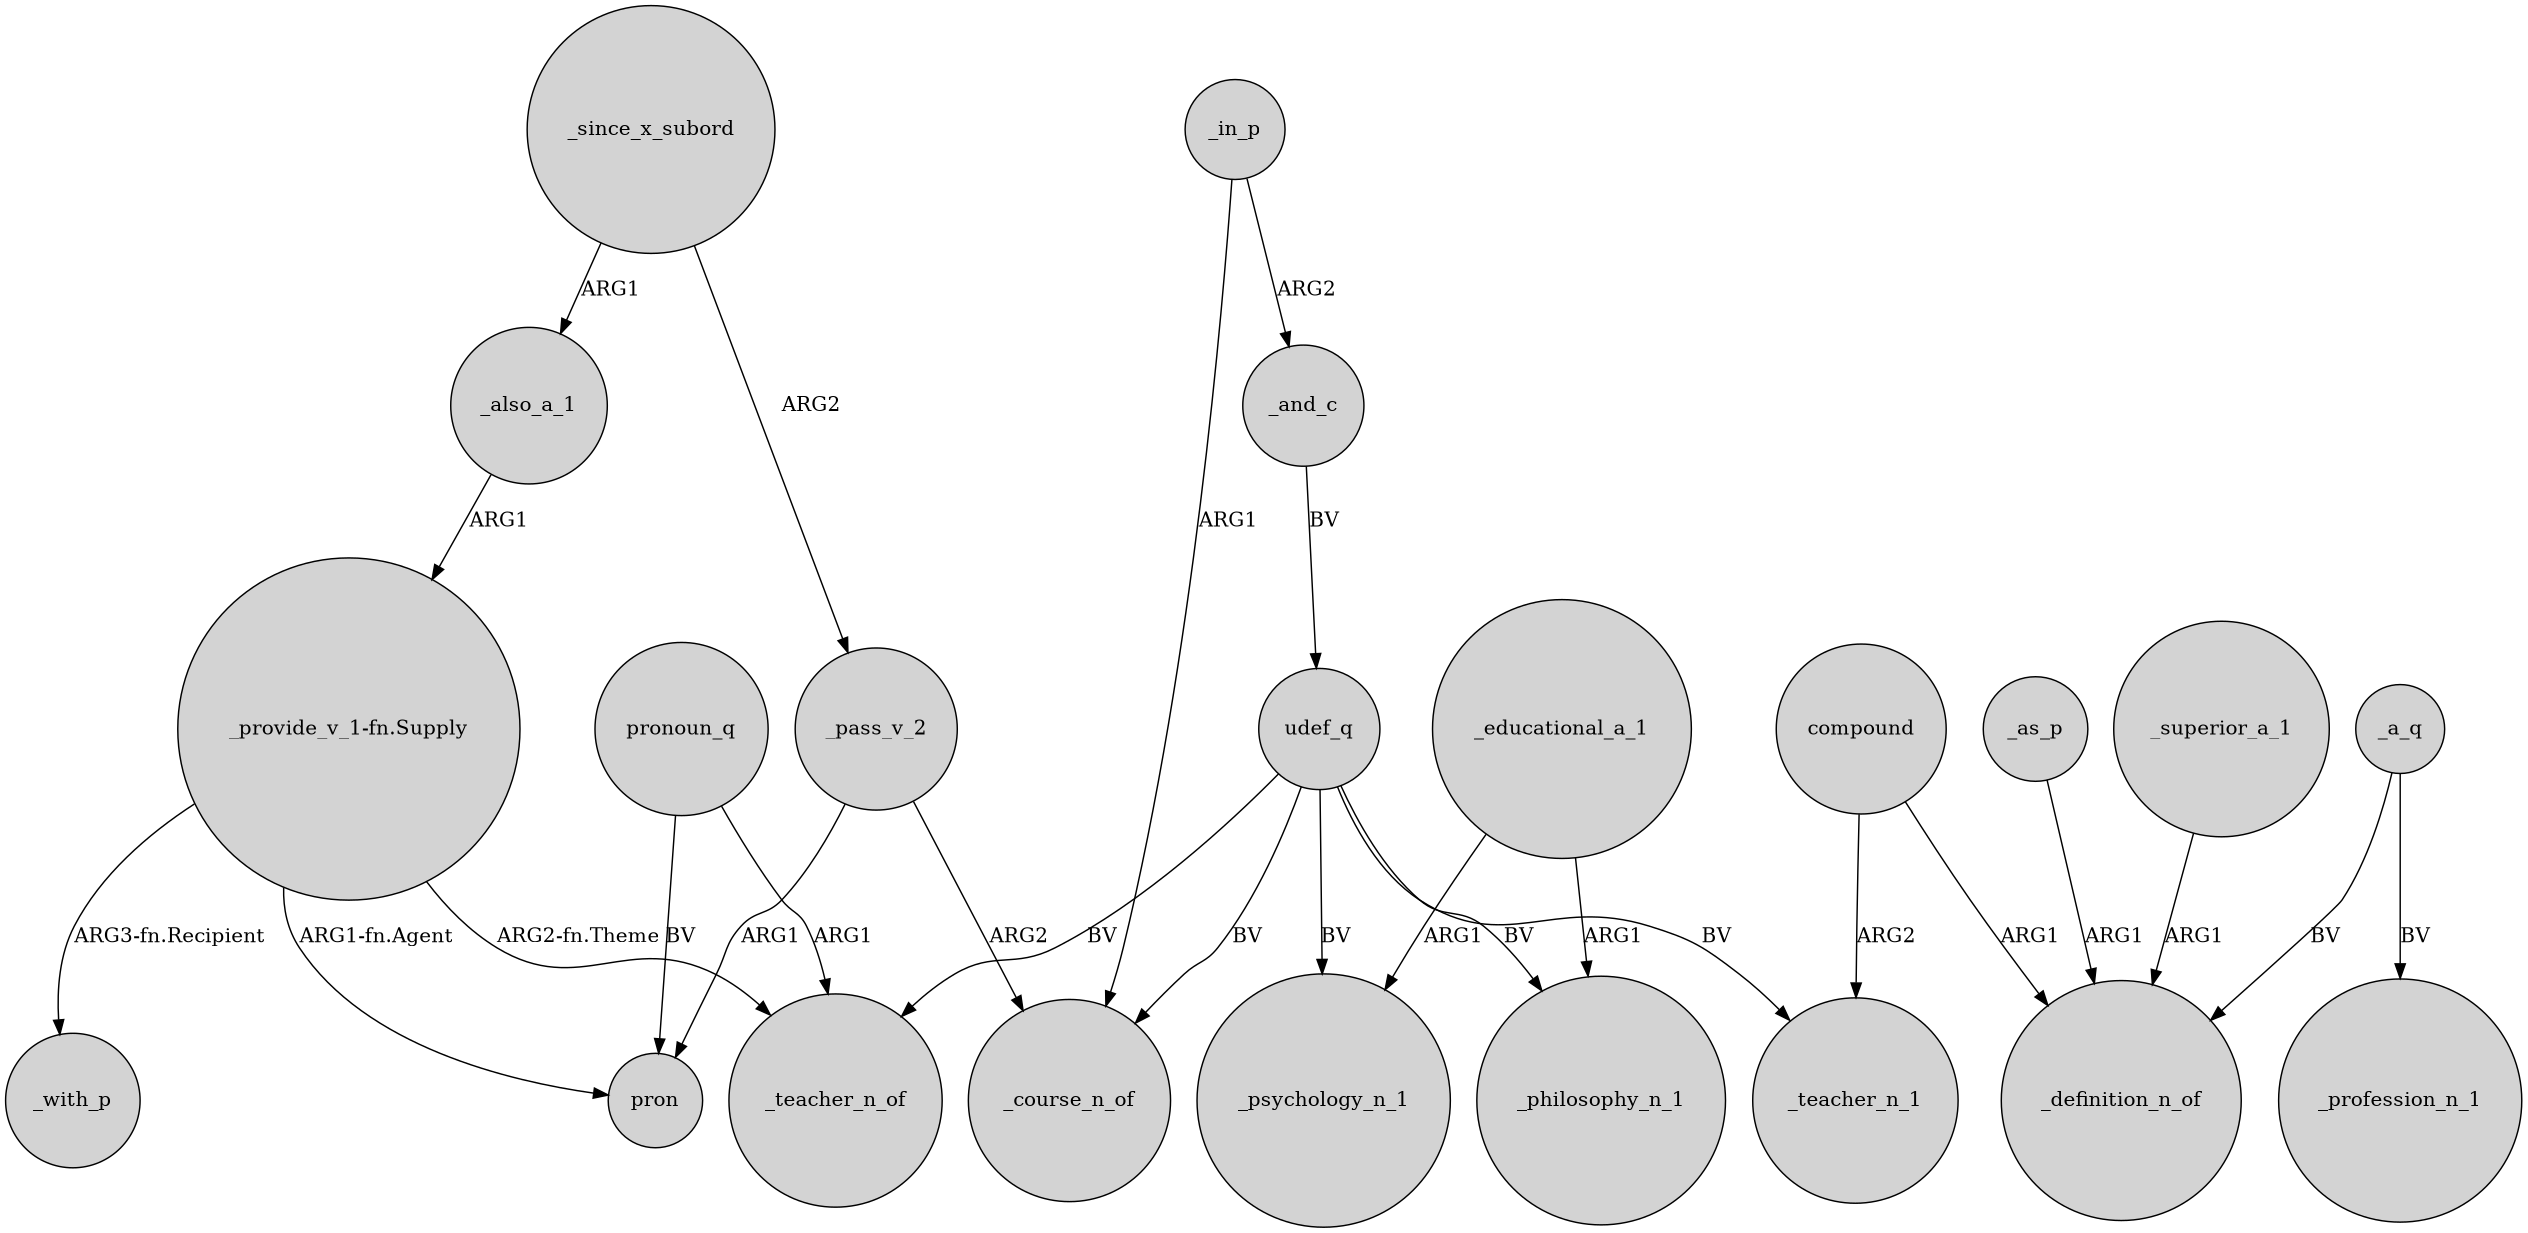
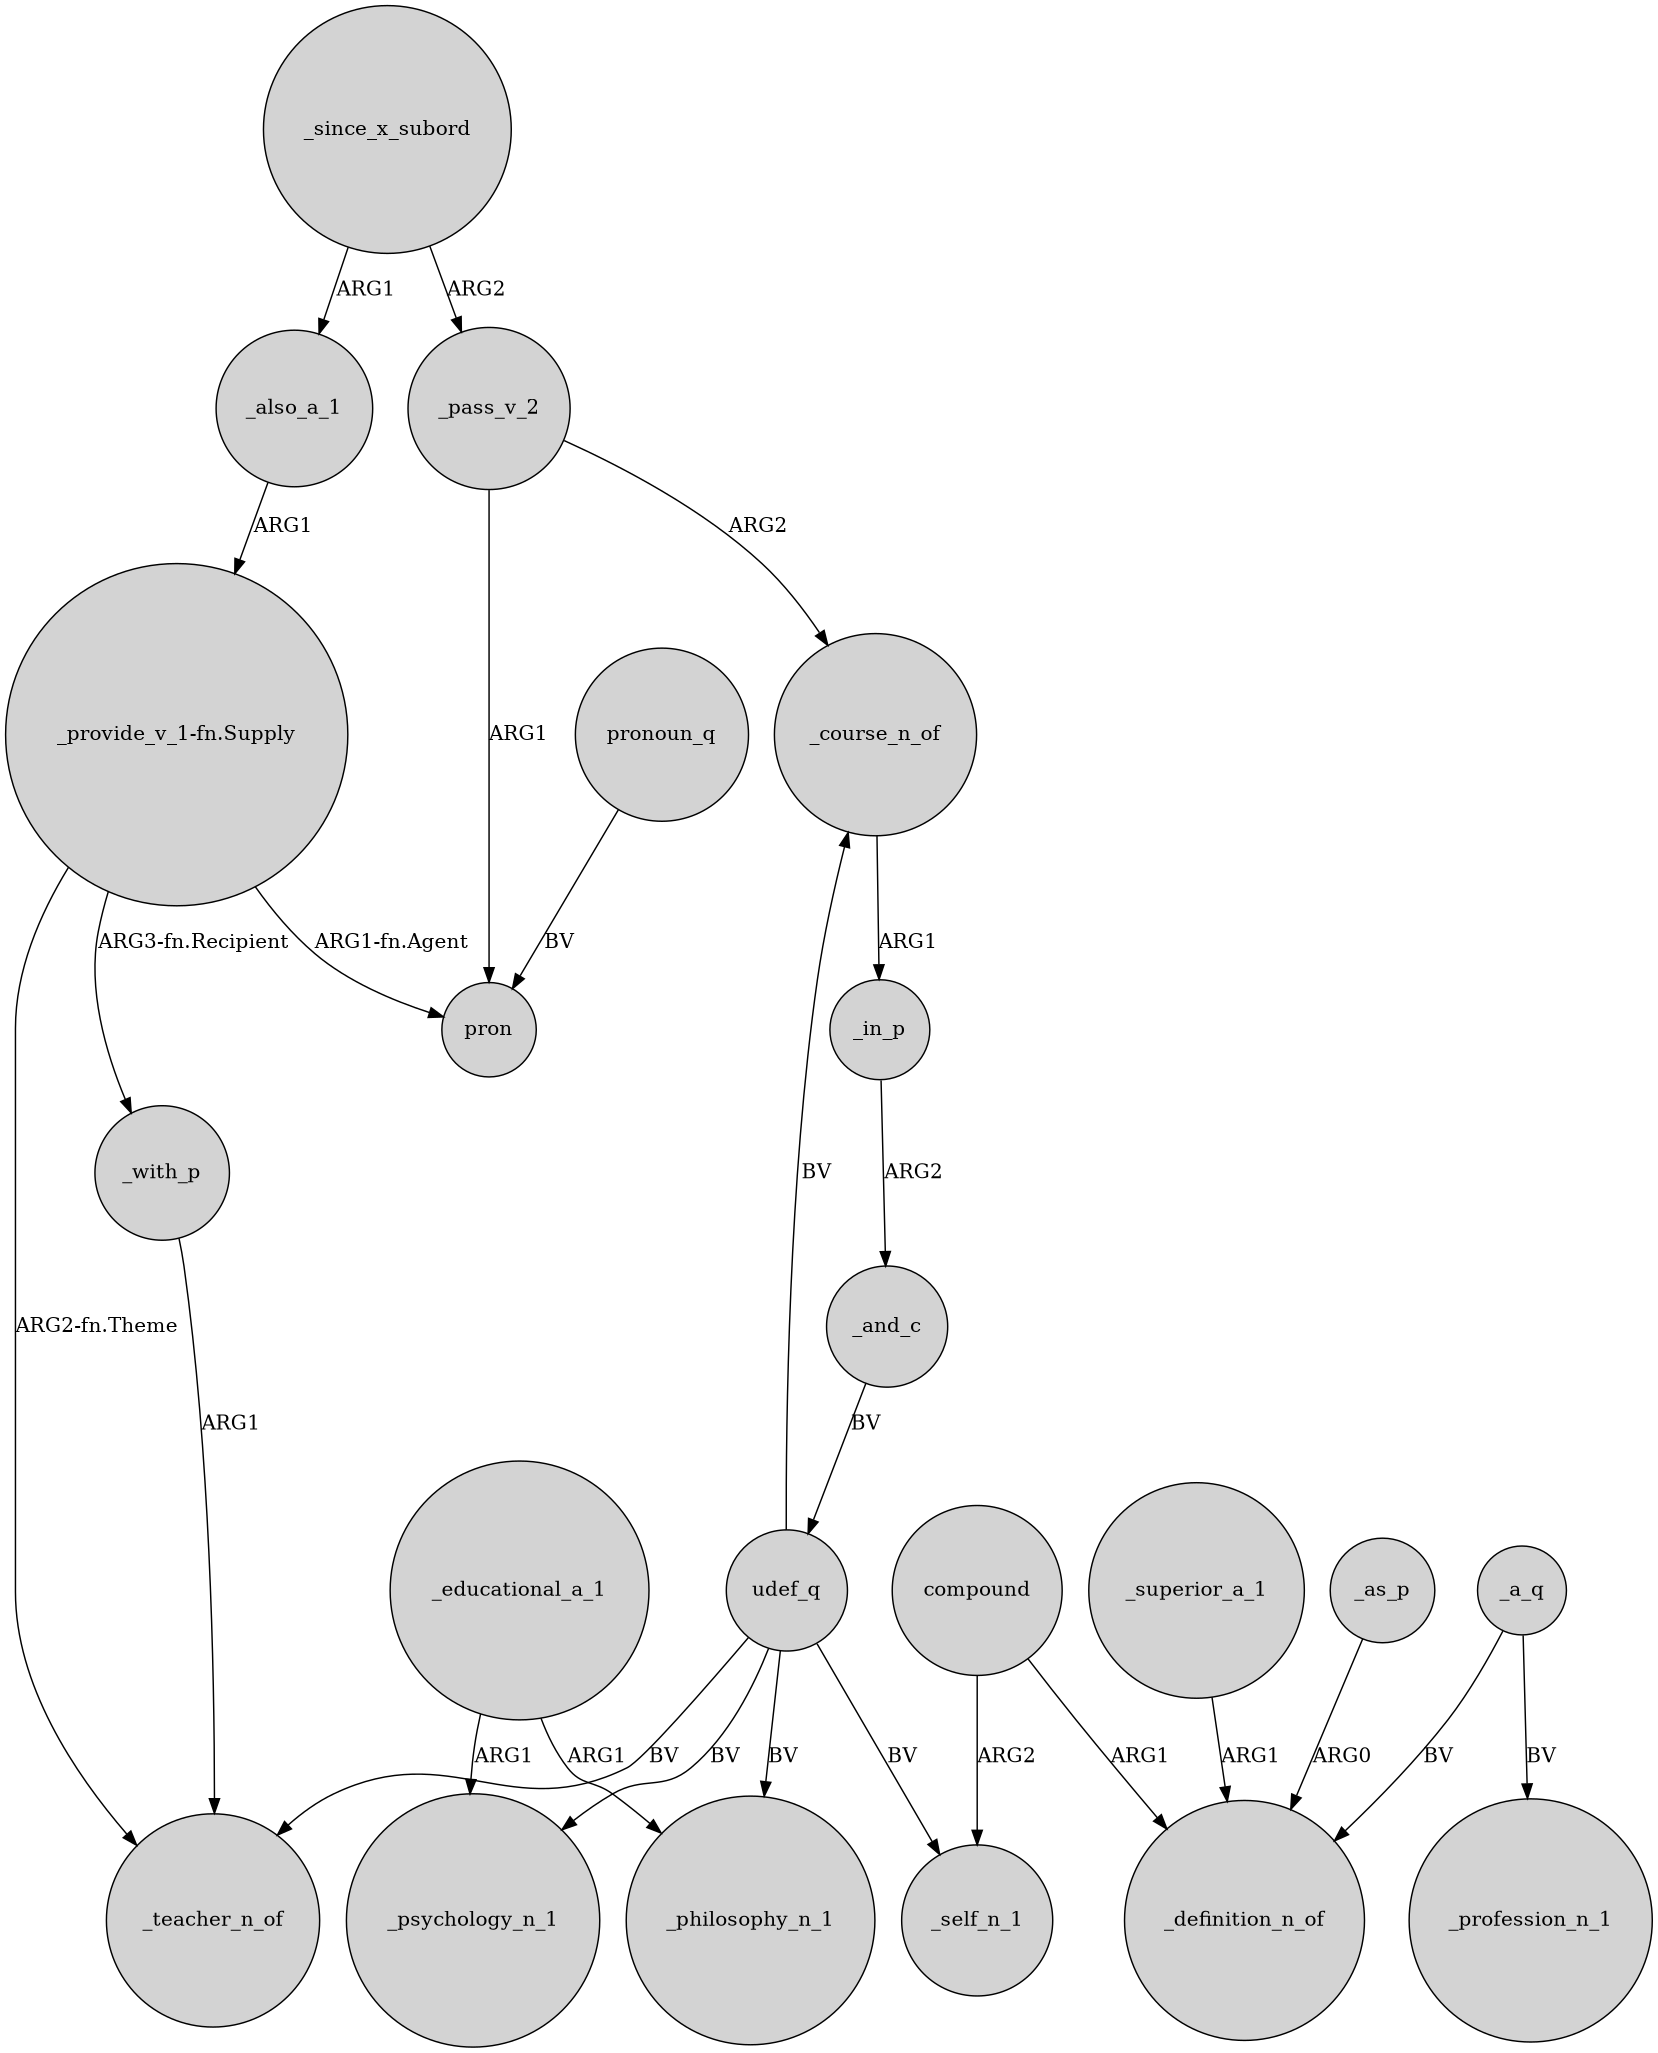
edge "_in_p" -> "_course_n_of": reversed
edge "pronoun_q" -> "_teacher_n_of": now "_with_p" -> "_teacher_n_of"
edge "_as_p" -> "_definition_n_of": label "ARG1" -> "ARG0"
node "_teacher_n_1": label "_teacher_n_1" -> "_self_n_1"
